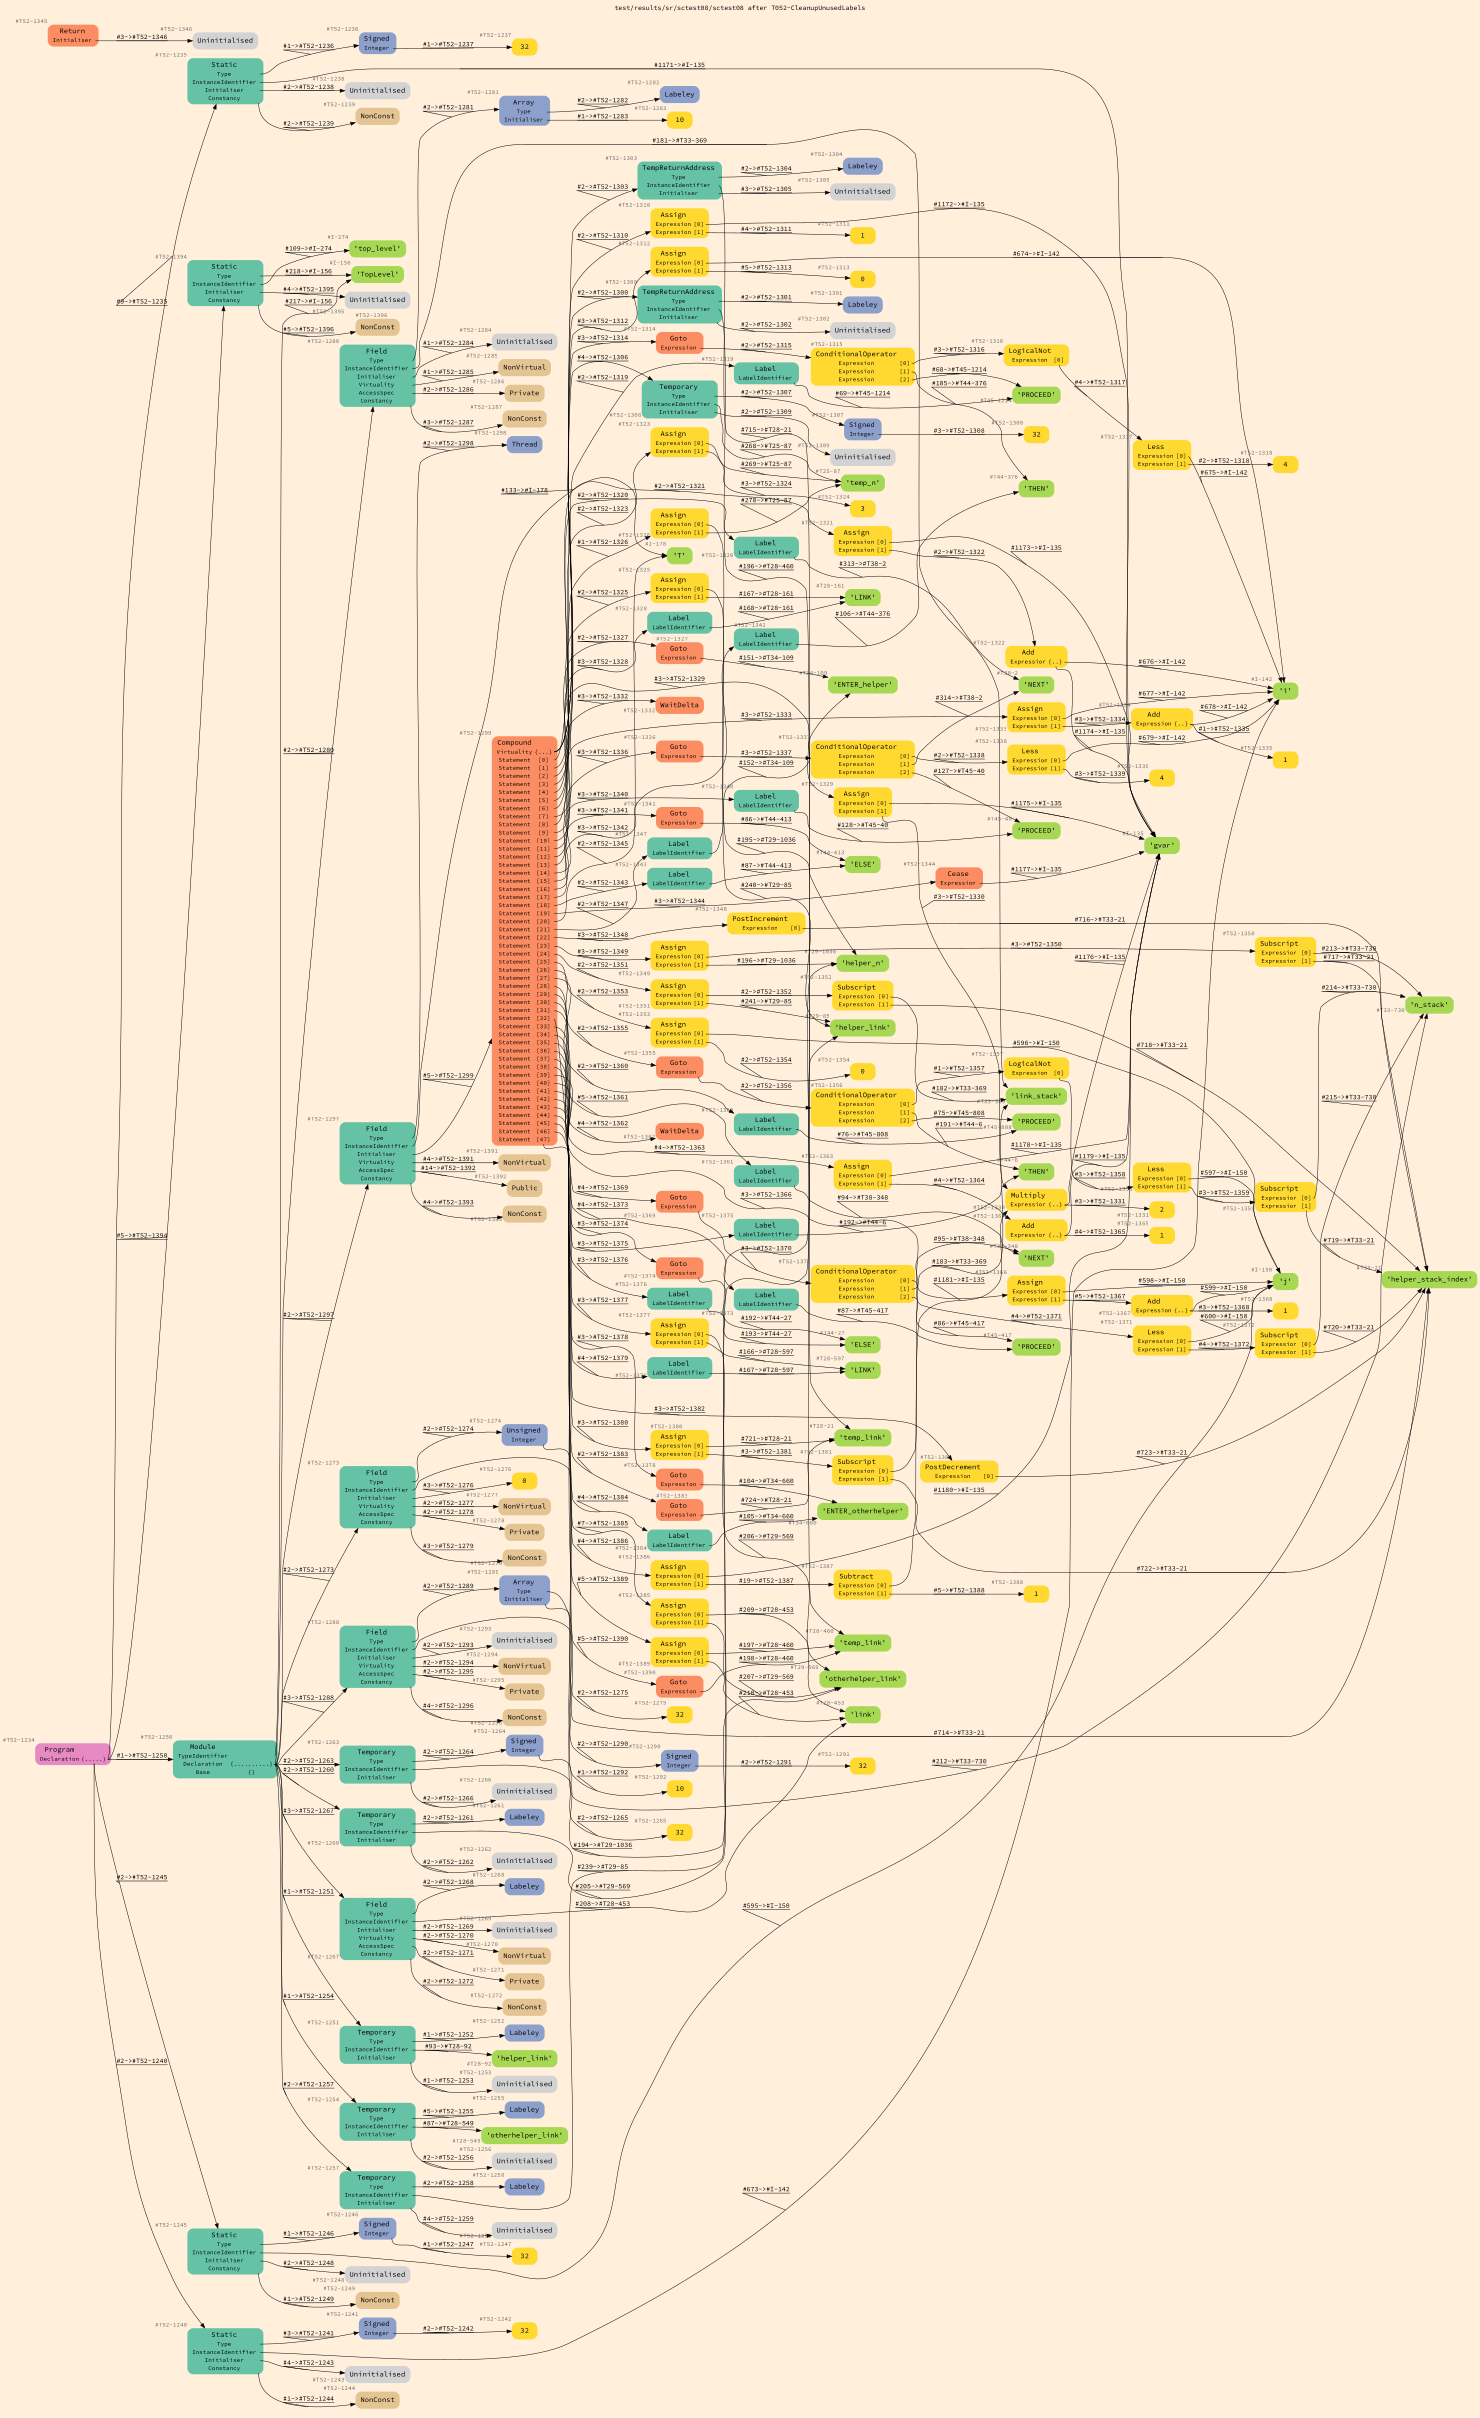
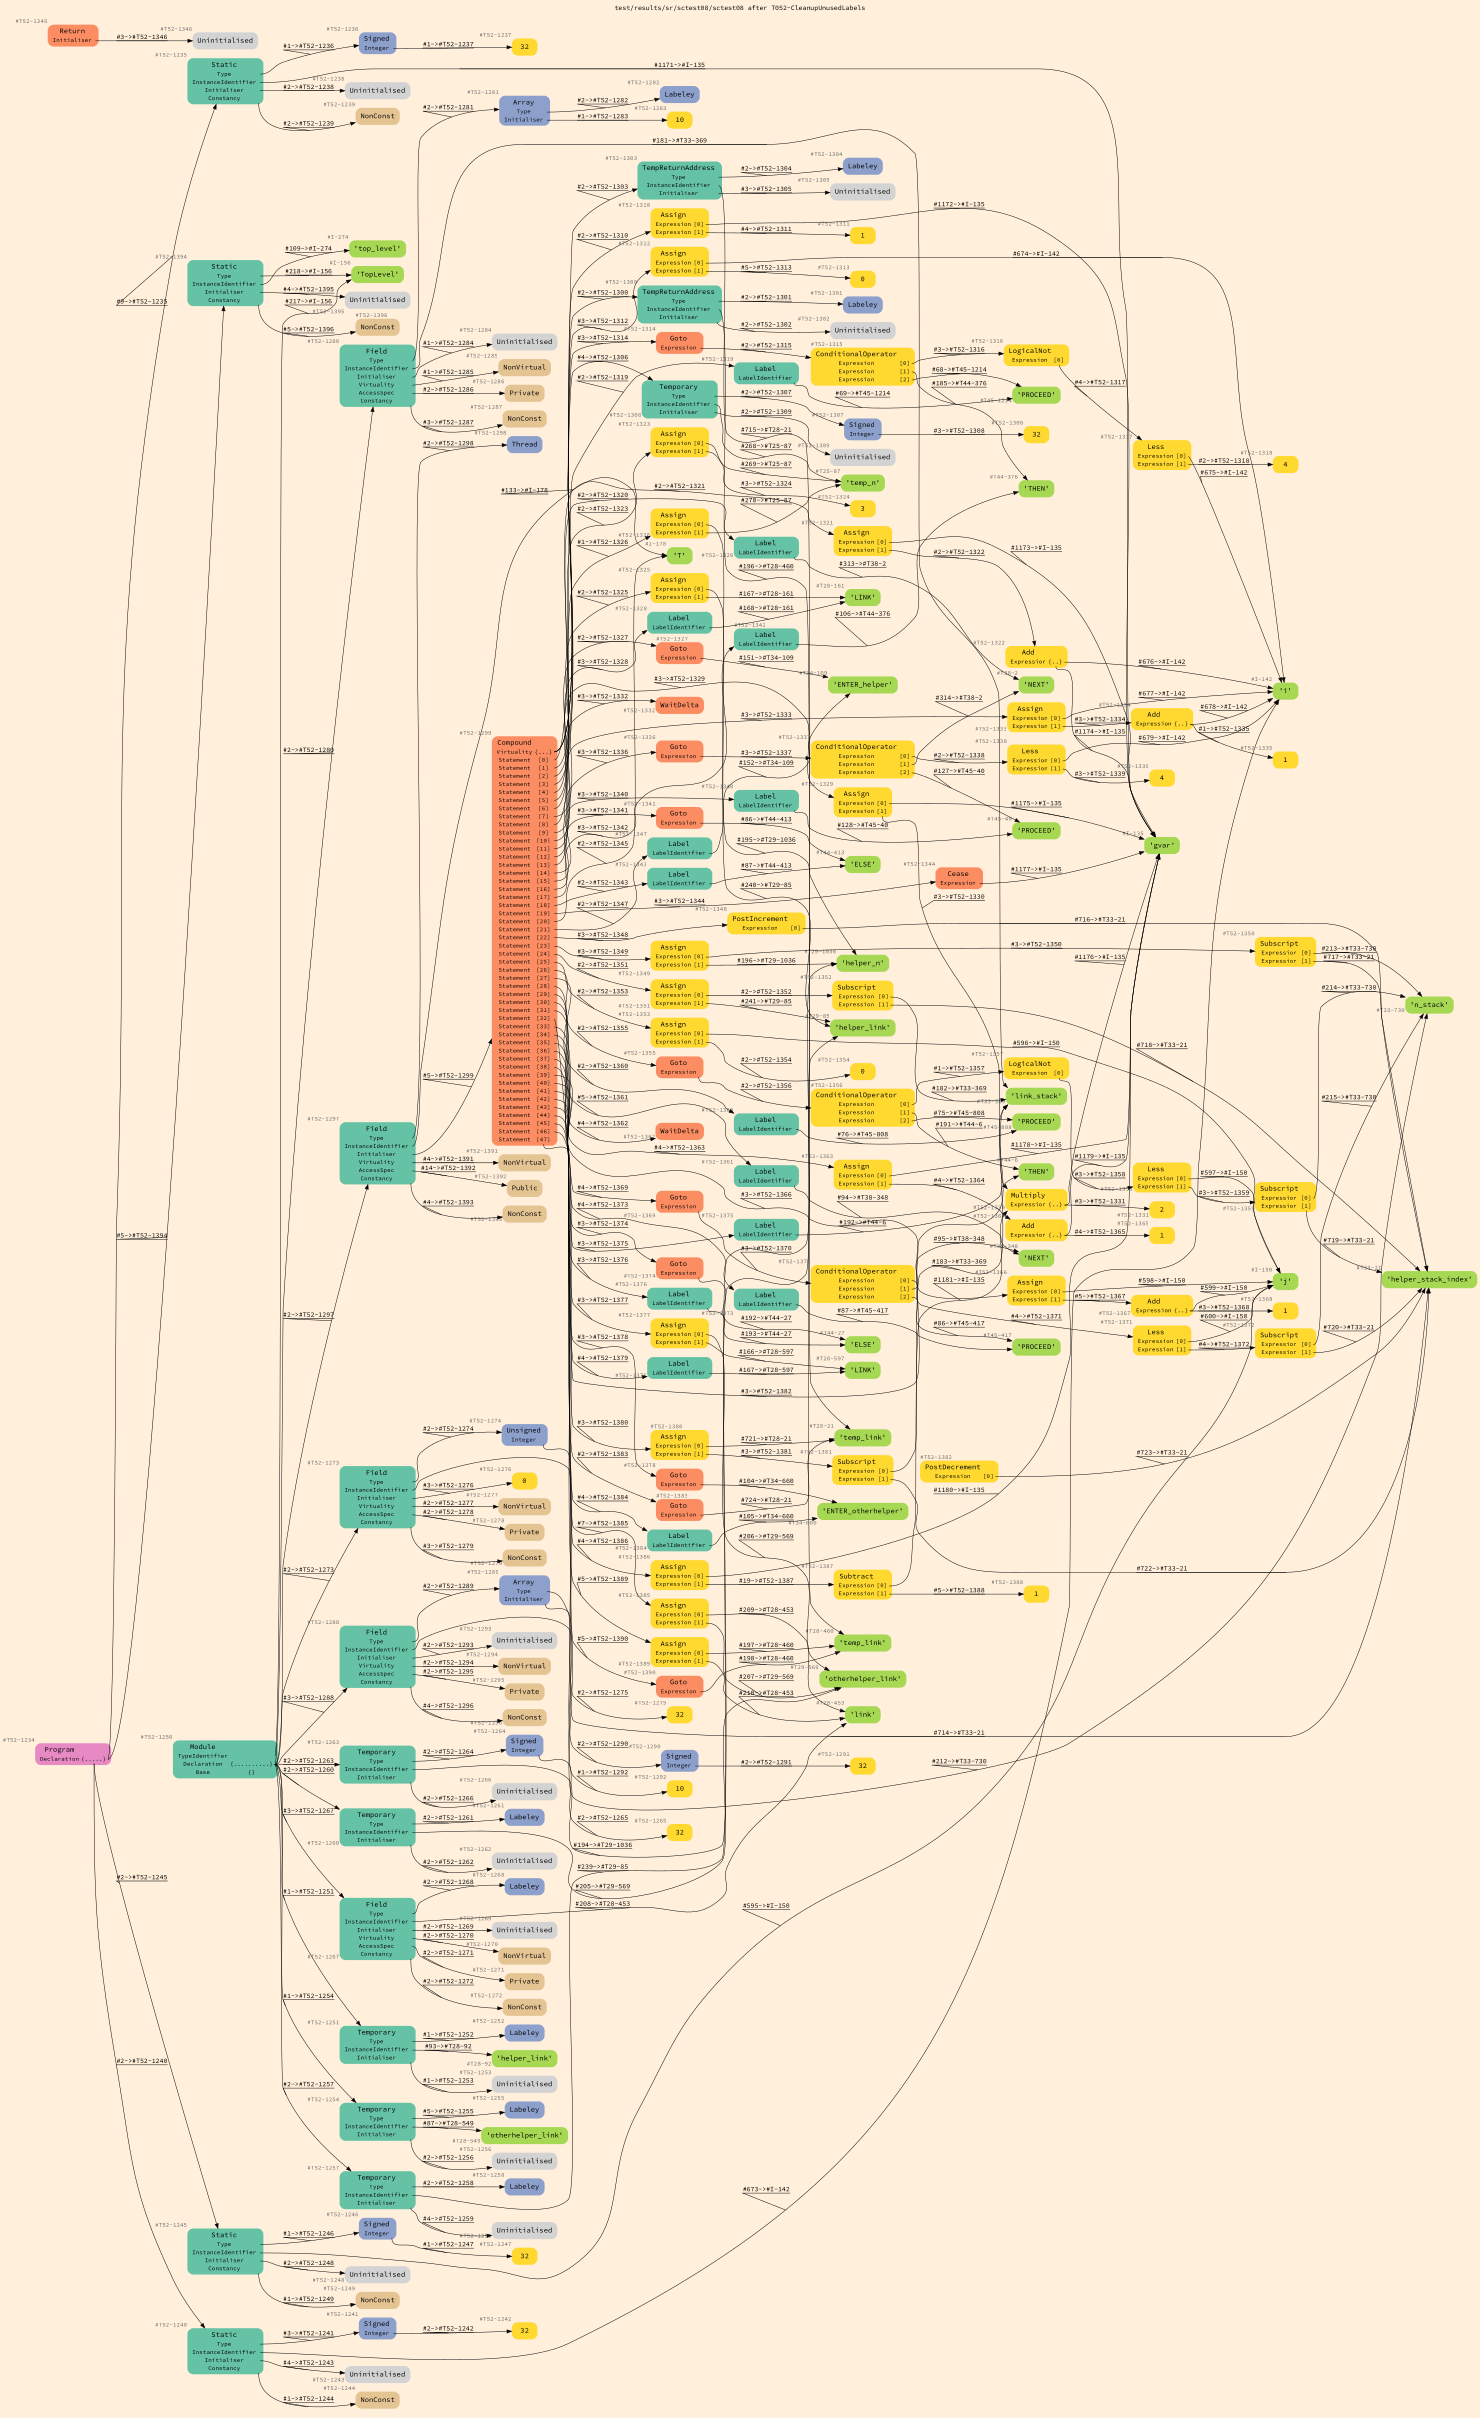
edge "Compound" -> "PostDecrement": now "Compound" -> "'link_stack'"
edge "Program" -> "Module": removed, label "#1->#T52-1250"
